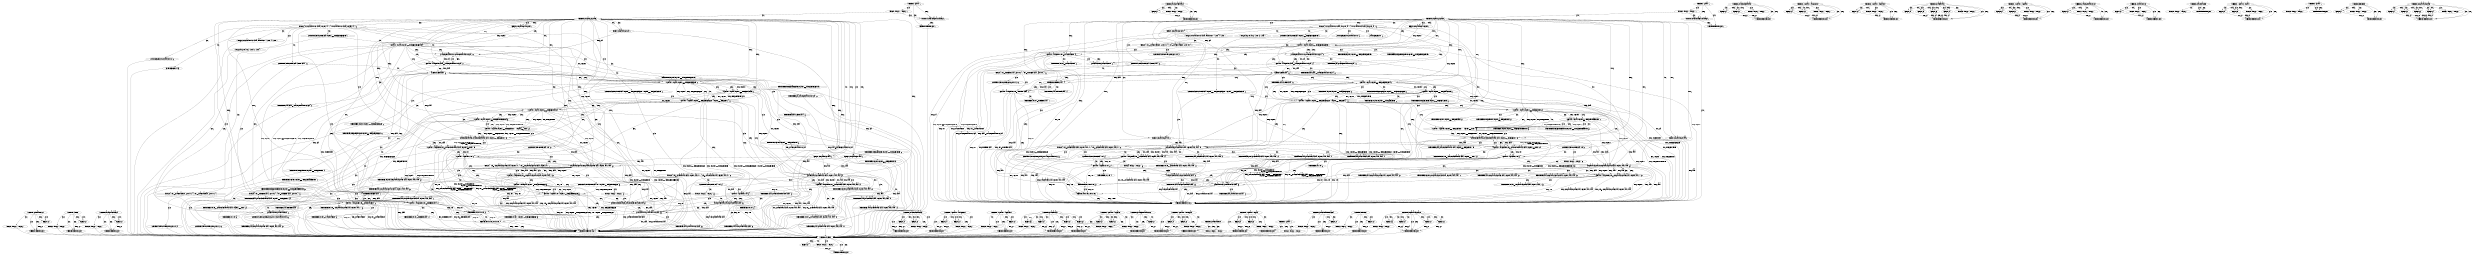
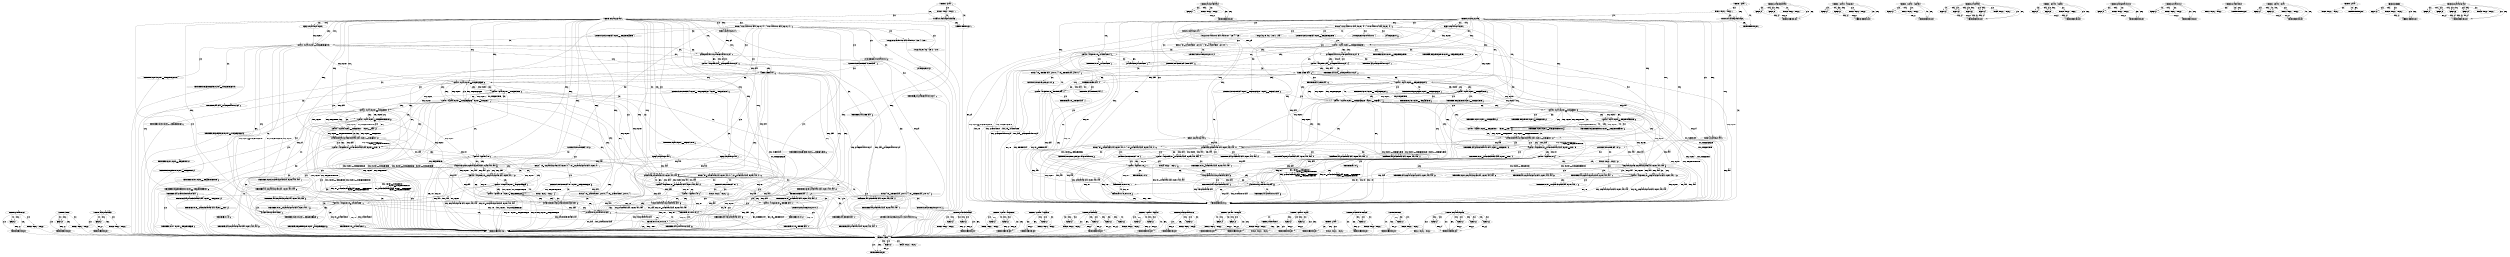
edge "(<operator>.logicalOr,ret || request != PTRACE_DETACH)" -> "(IDENTIFIER,ret,ret || request != PTRACE_DETACH)": now "(IDENTIFIER,child,ptrace_unfreeze_traced(child))" -> "(IDENTIFIER,ret,ret || request != PTRACE_DETACH)"
node "(IDENTIFIER,request,request != PTRACE_DETACH)": added
node "(IDENTIFIER,PTRACE_DETACH,request != PTRACE_DETACH)": added
